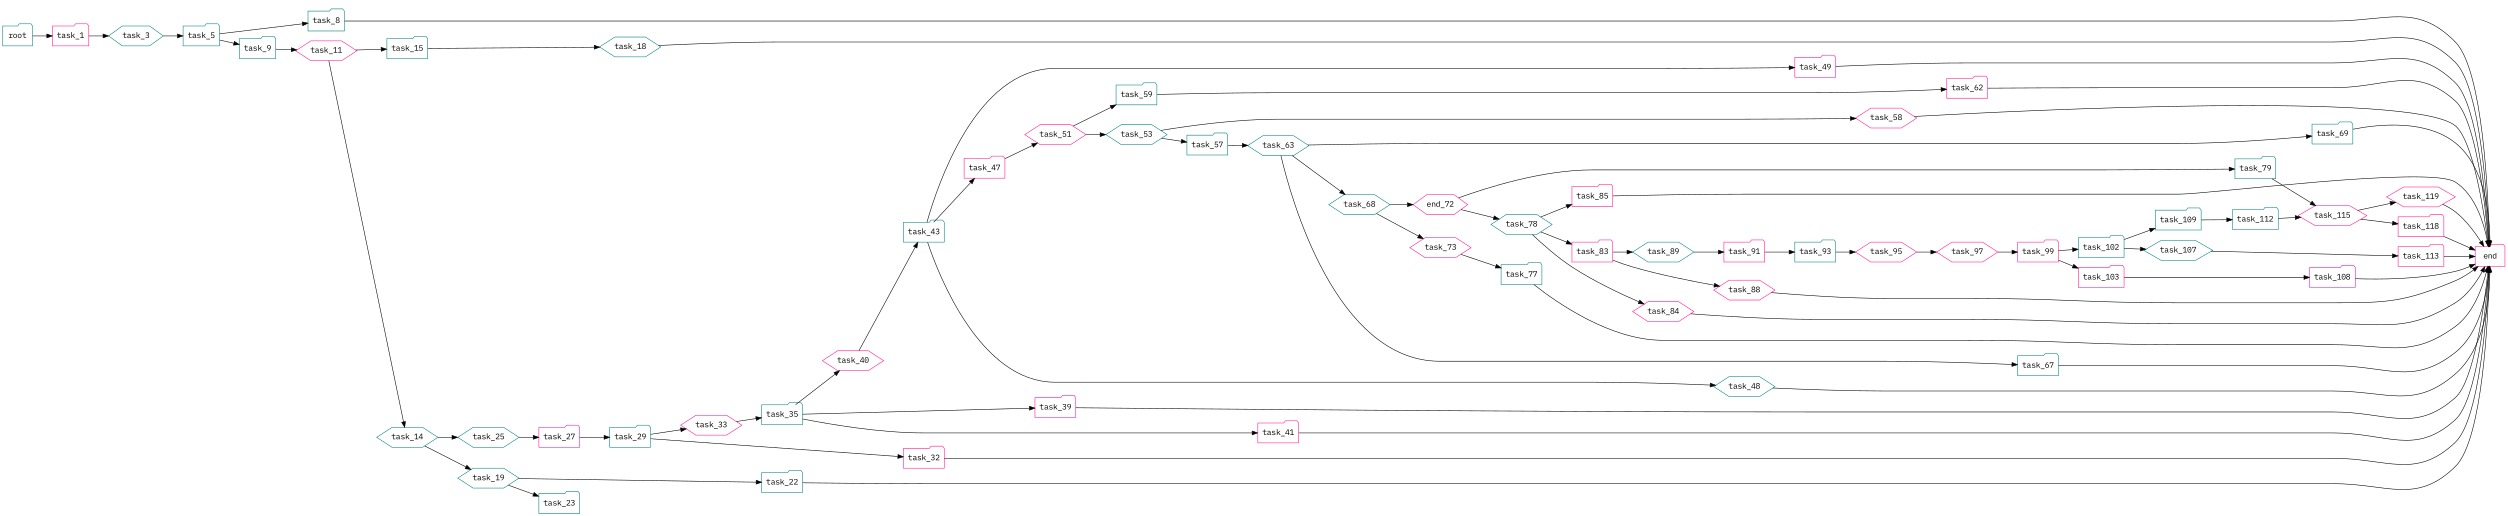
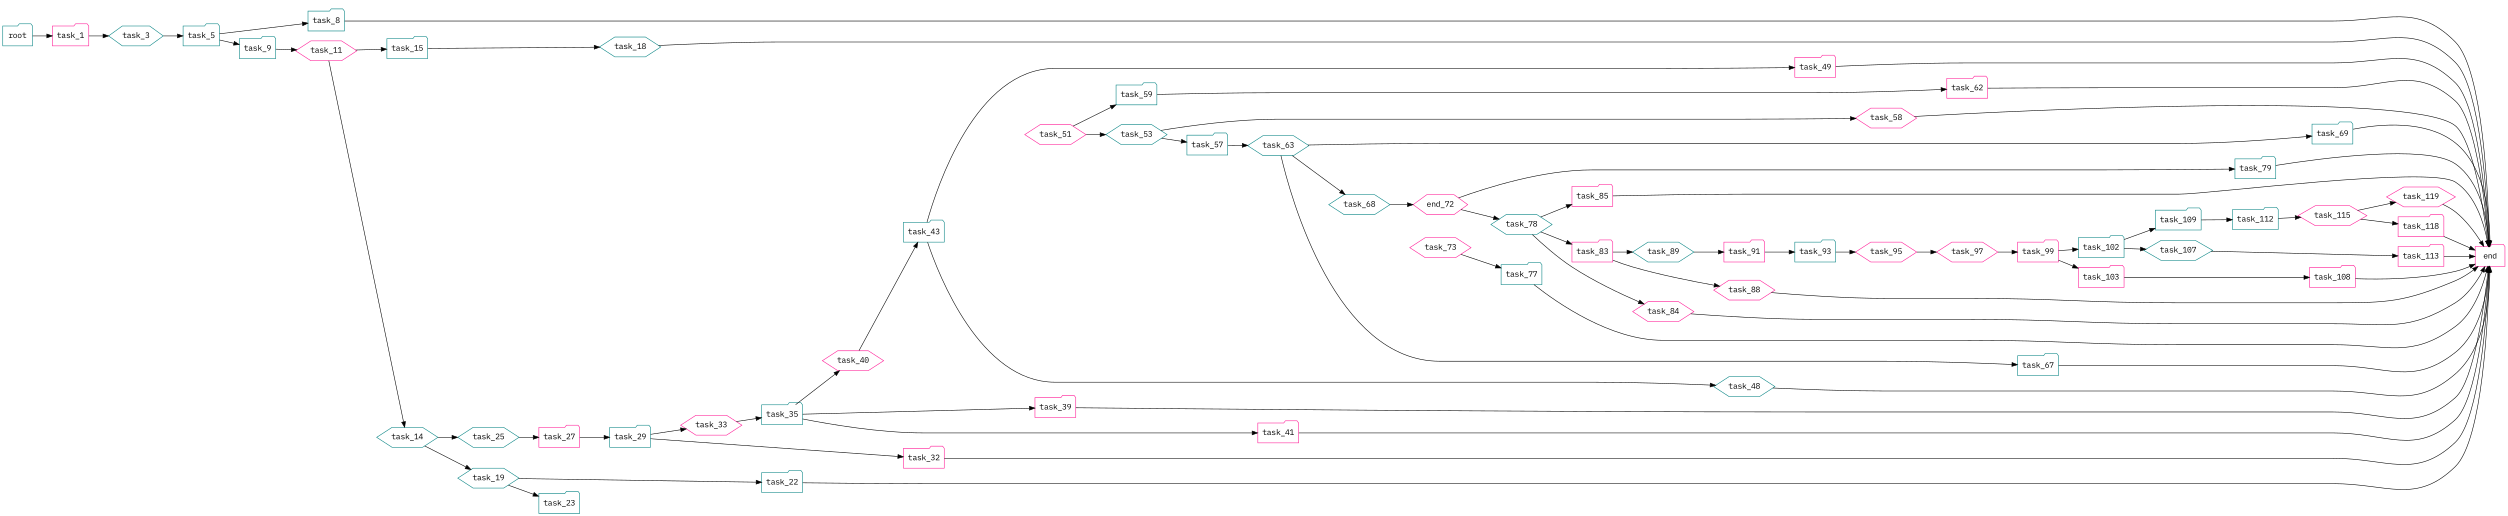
node "task_47": removed
edge "task_79" -> "task_115": now "task_79" -> "end"
edge "task_68" -> "task_73": removed
